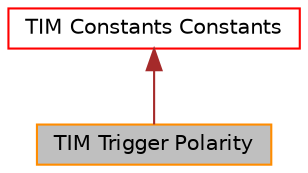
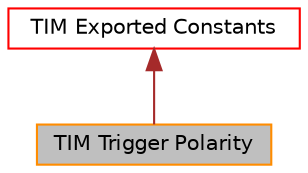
node "TIM Constants Constants": label "TIM Constants Constants" -> "TIM Exported Constants"
